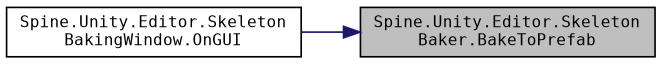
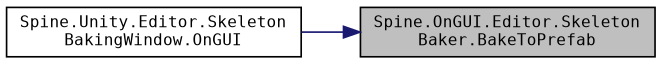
node "Spine.Unity.Editor.Skeleton Baker.BakeToPrefab": label "Spine.Unity.Editor.Skeleton Baker.BakeToPrefab" -> "Spine.OnGUI.Editor.Skeleton Baker.BakeToPrefab"
